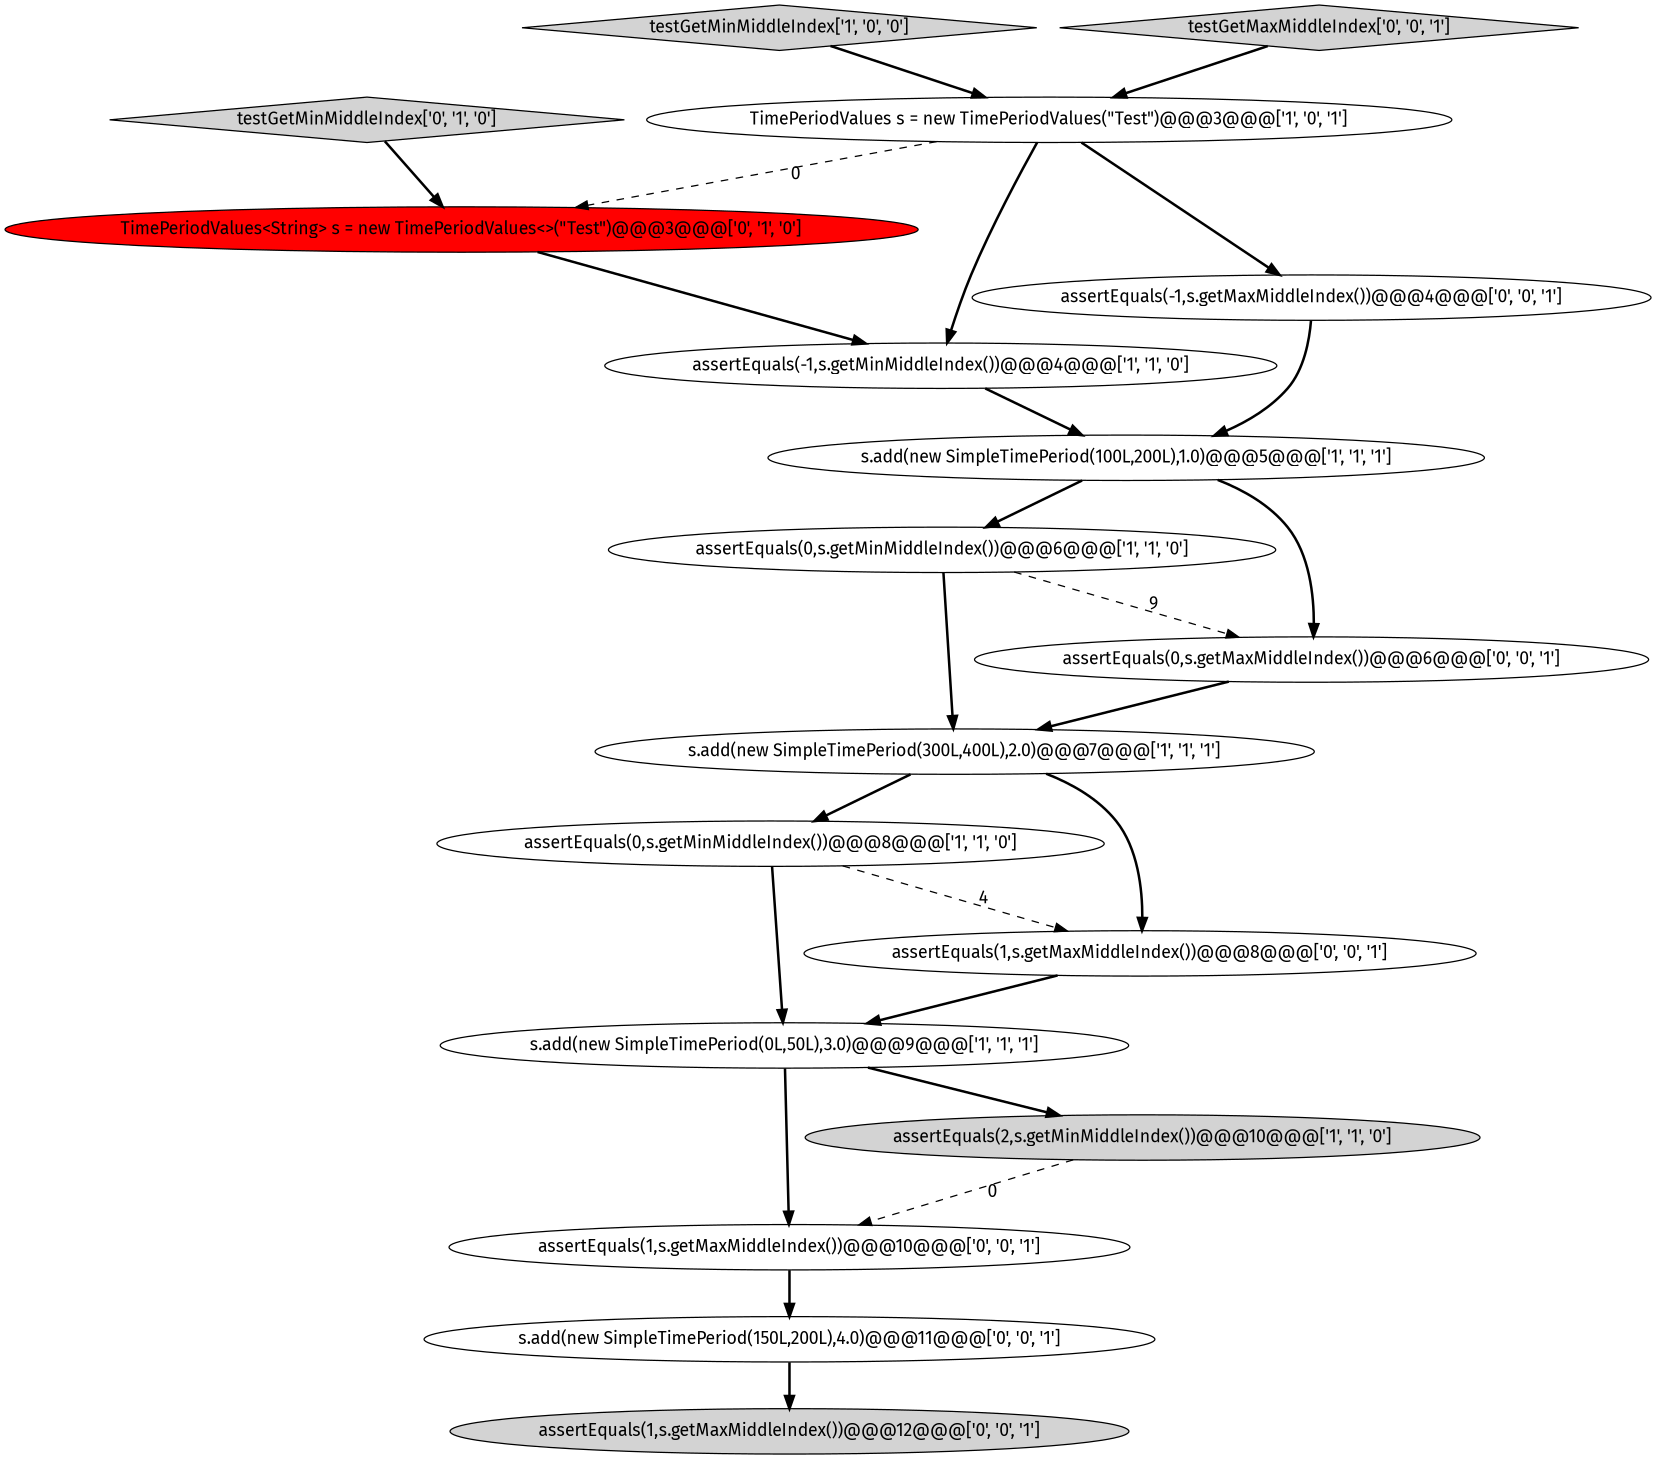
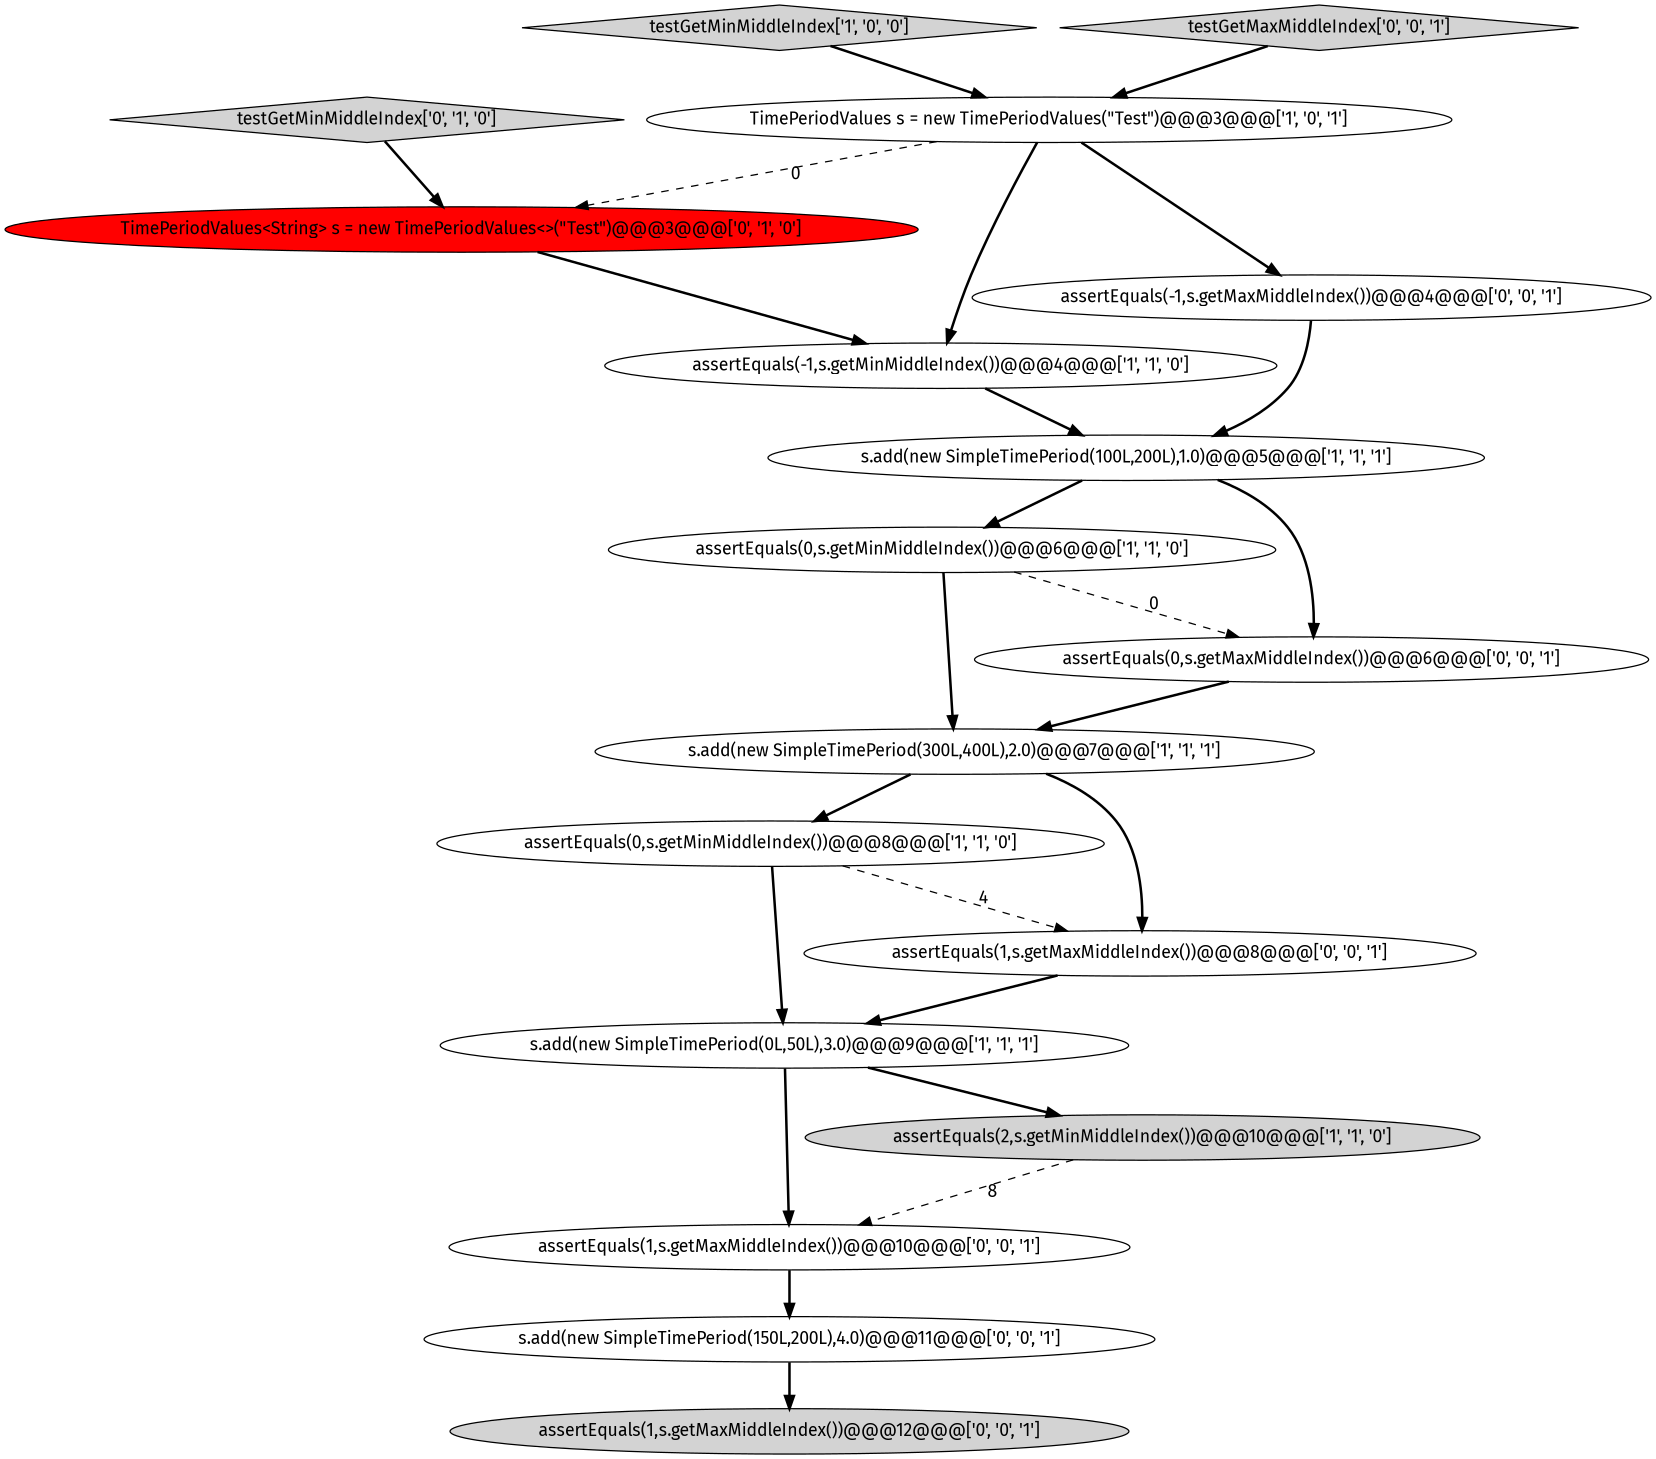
edge "assertEquals(0,s.getMinMiddleIndex())@@@6@@@['1', '1', '0']" -> "assertEquals(0,s.getMaxMiddleIndex())@@@6@@@['0', '0', '1']": label "9" -> "0"
edge "assertEquals(2,s.getMinMiddleIndex())@@@10@@@['1', '1', '0']" -> "assertEquals(1,s.getMaxMiddleIndex())@@@10@@@['0', '0', '1']": label "0" -> "8"
